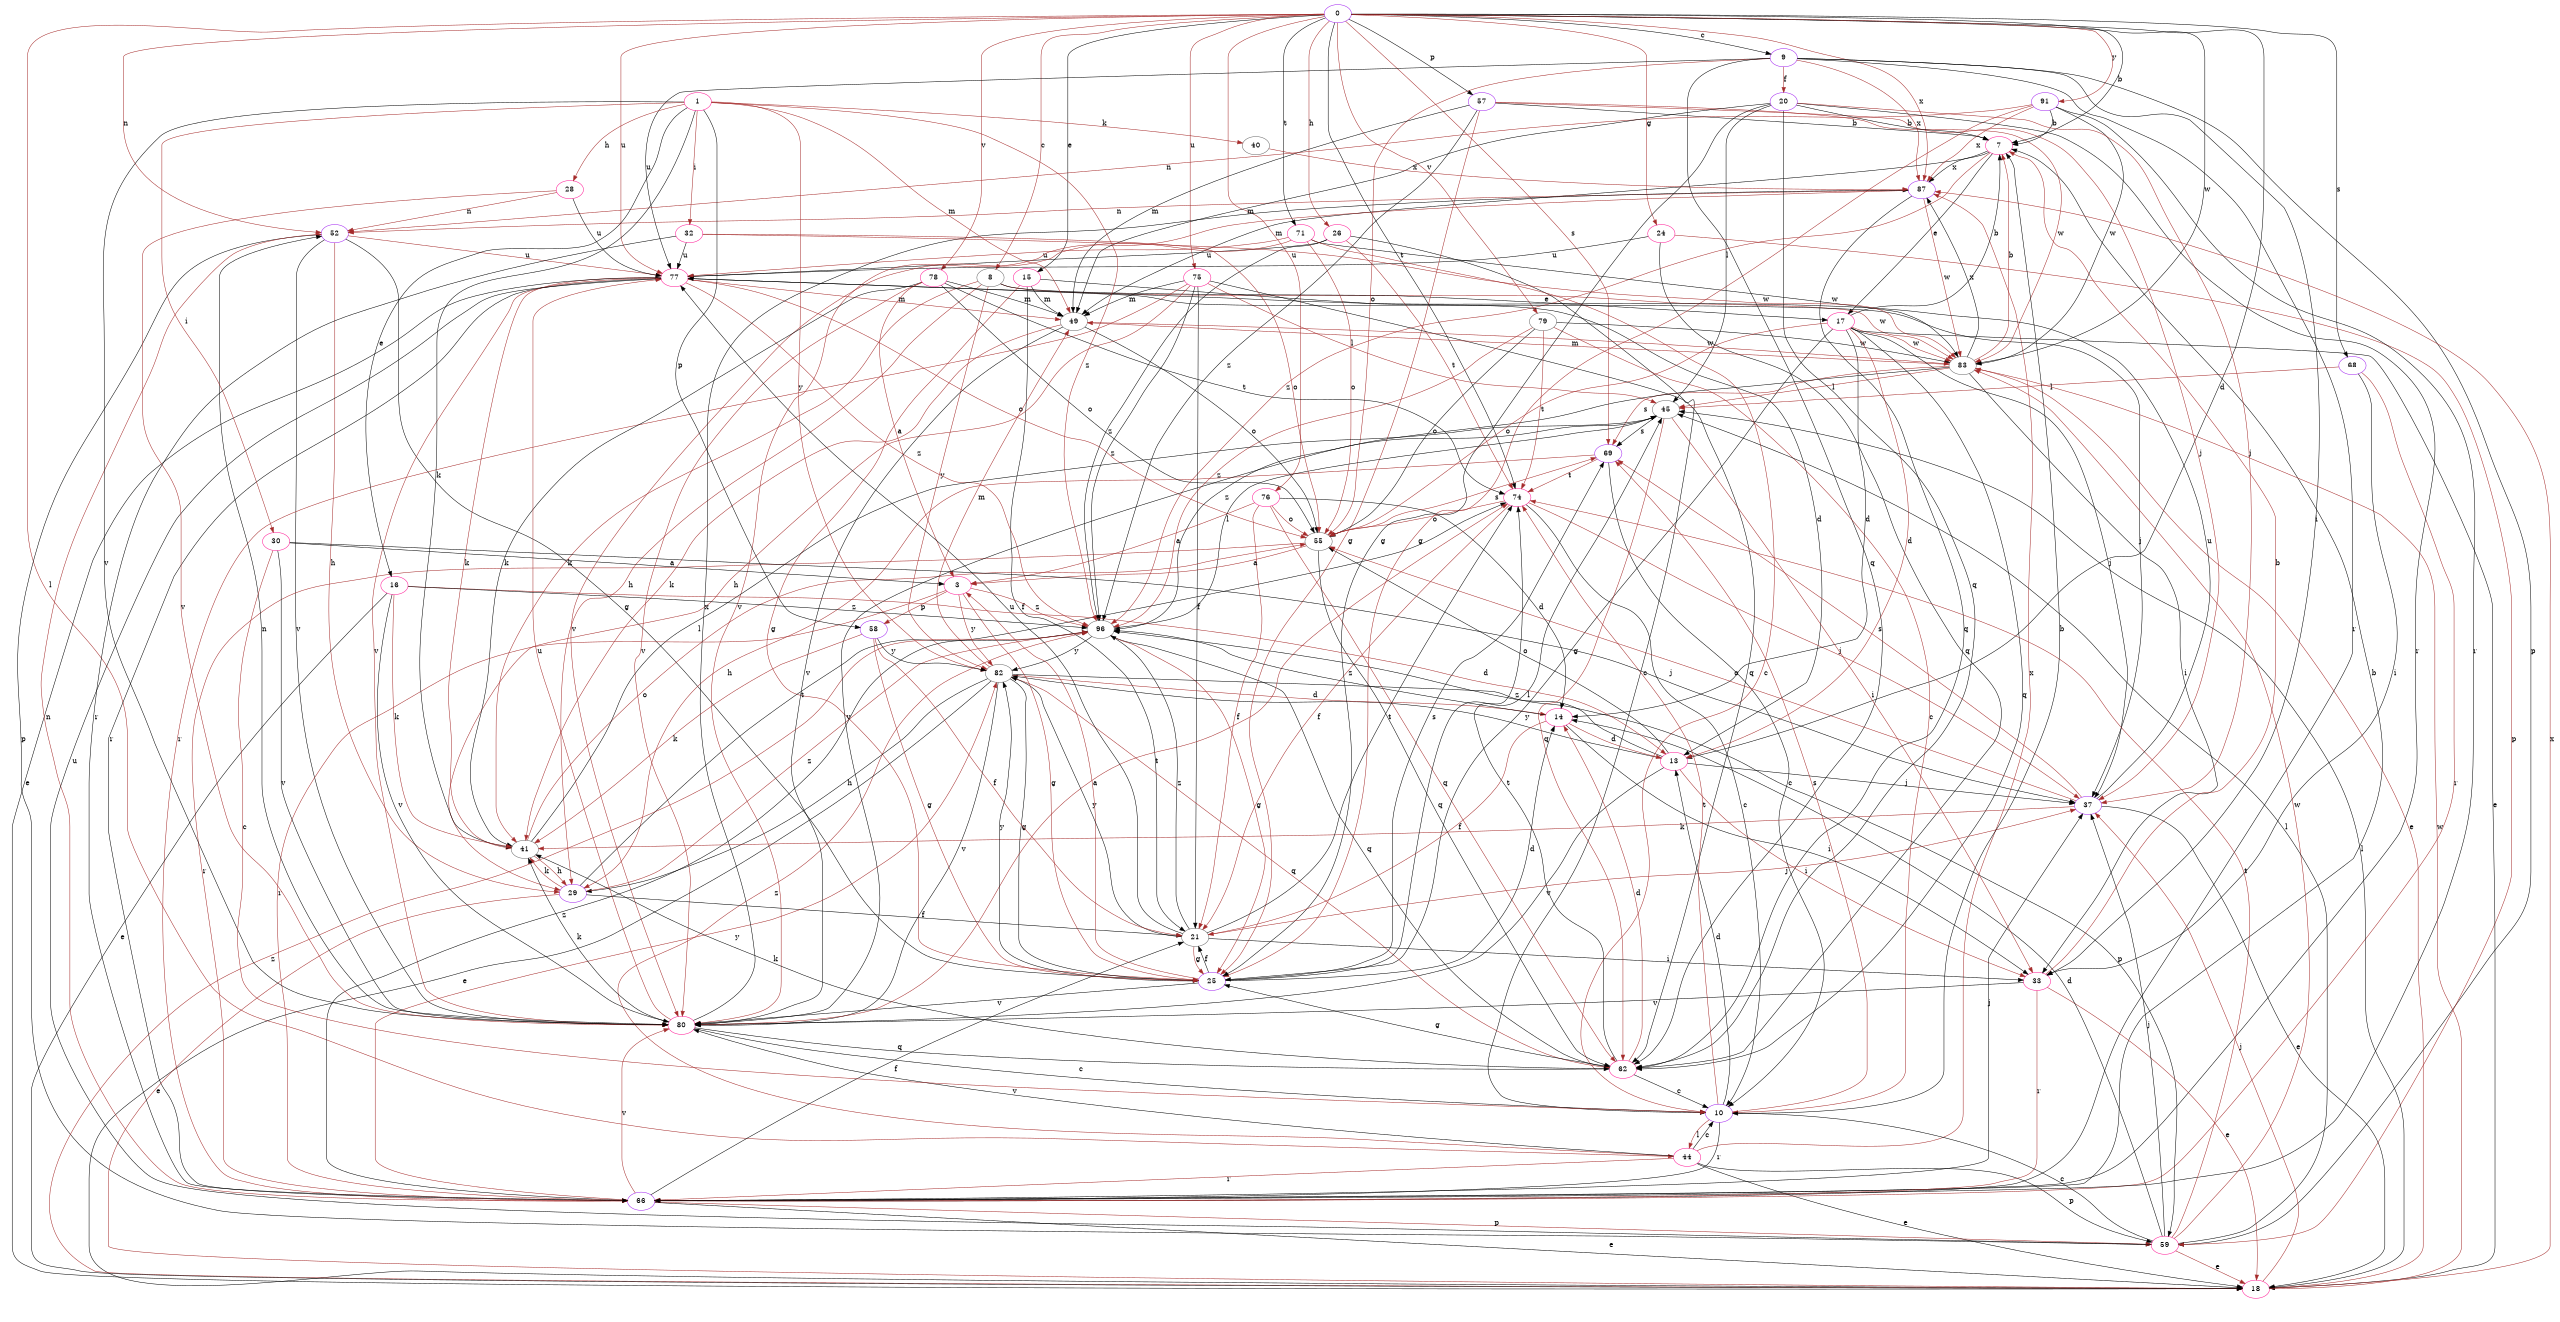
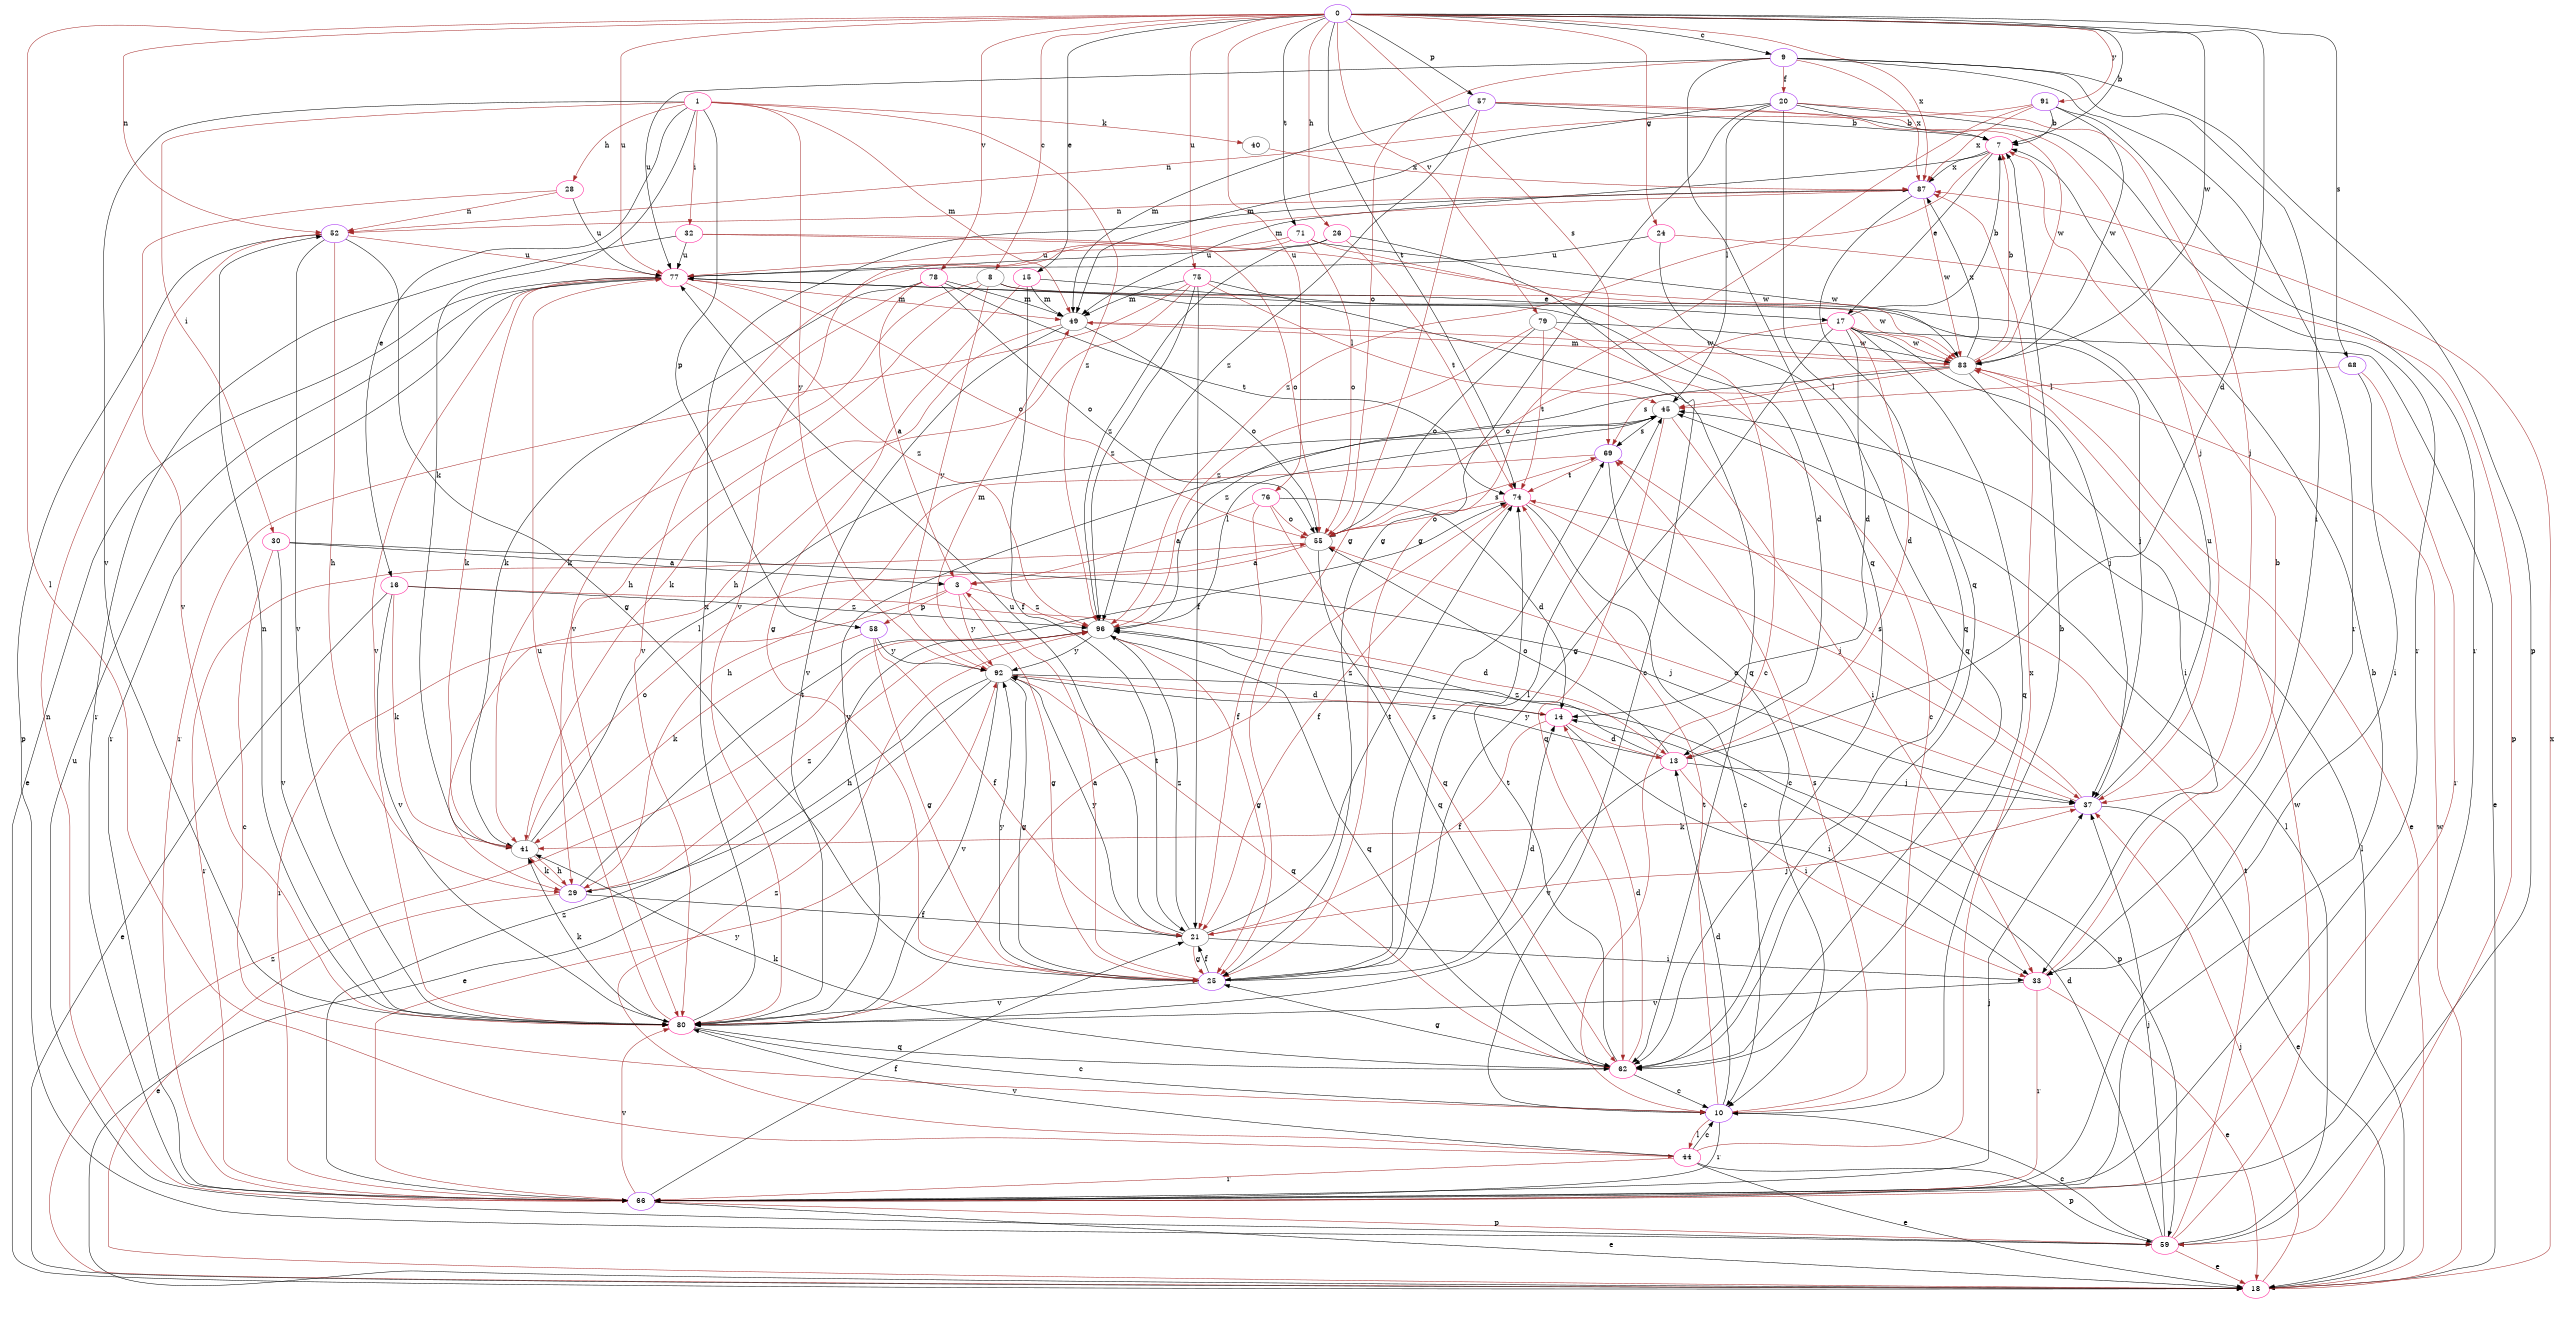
node "82": label "82" -> "92"
